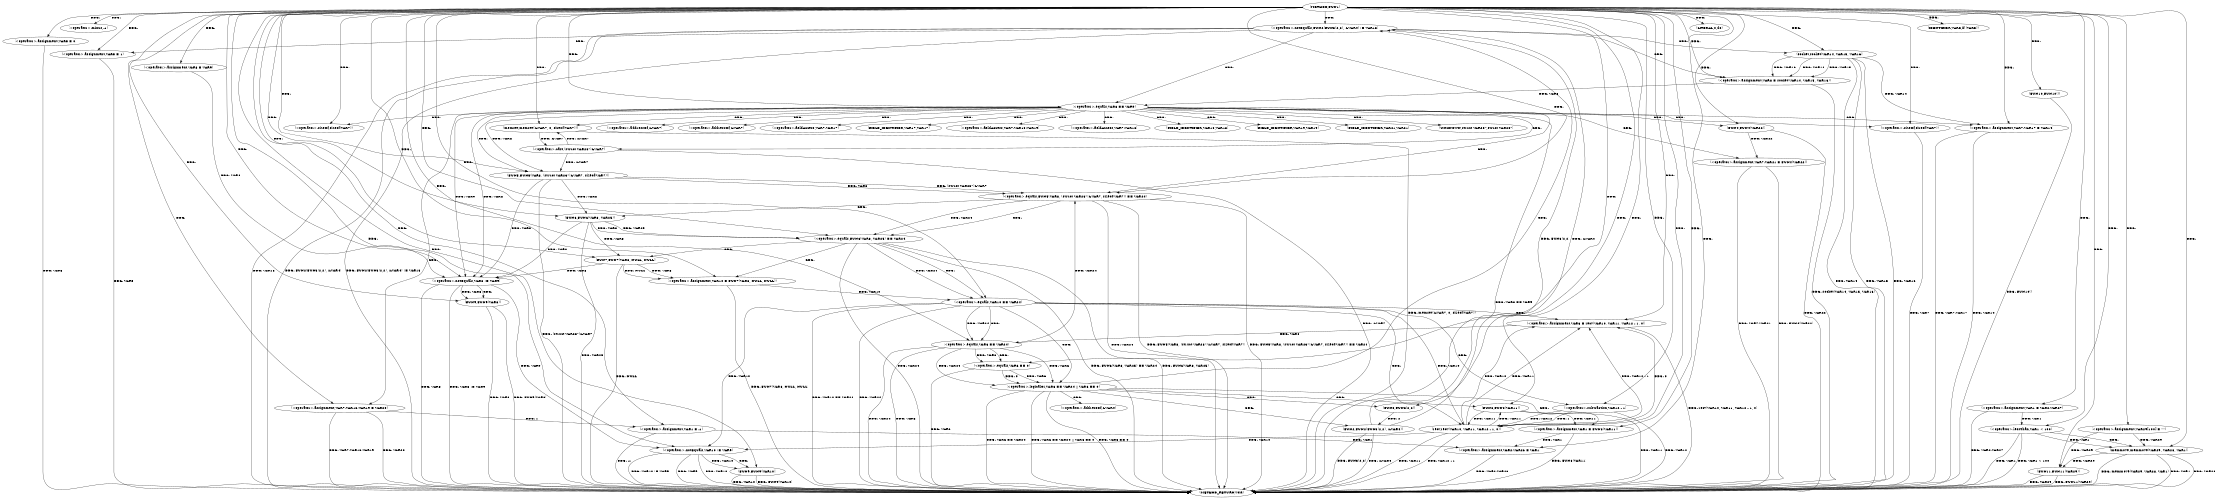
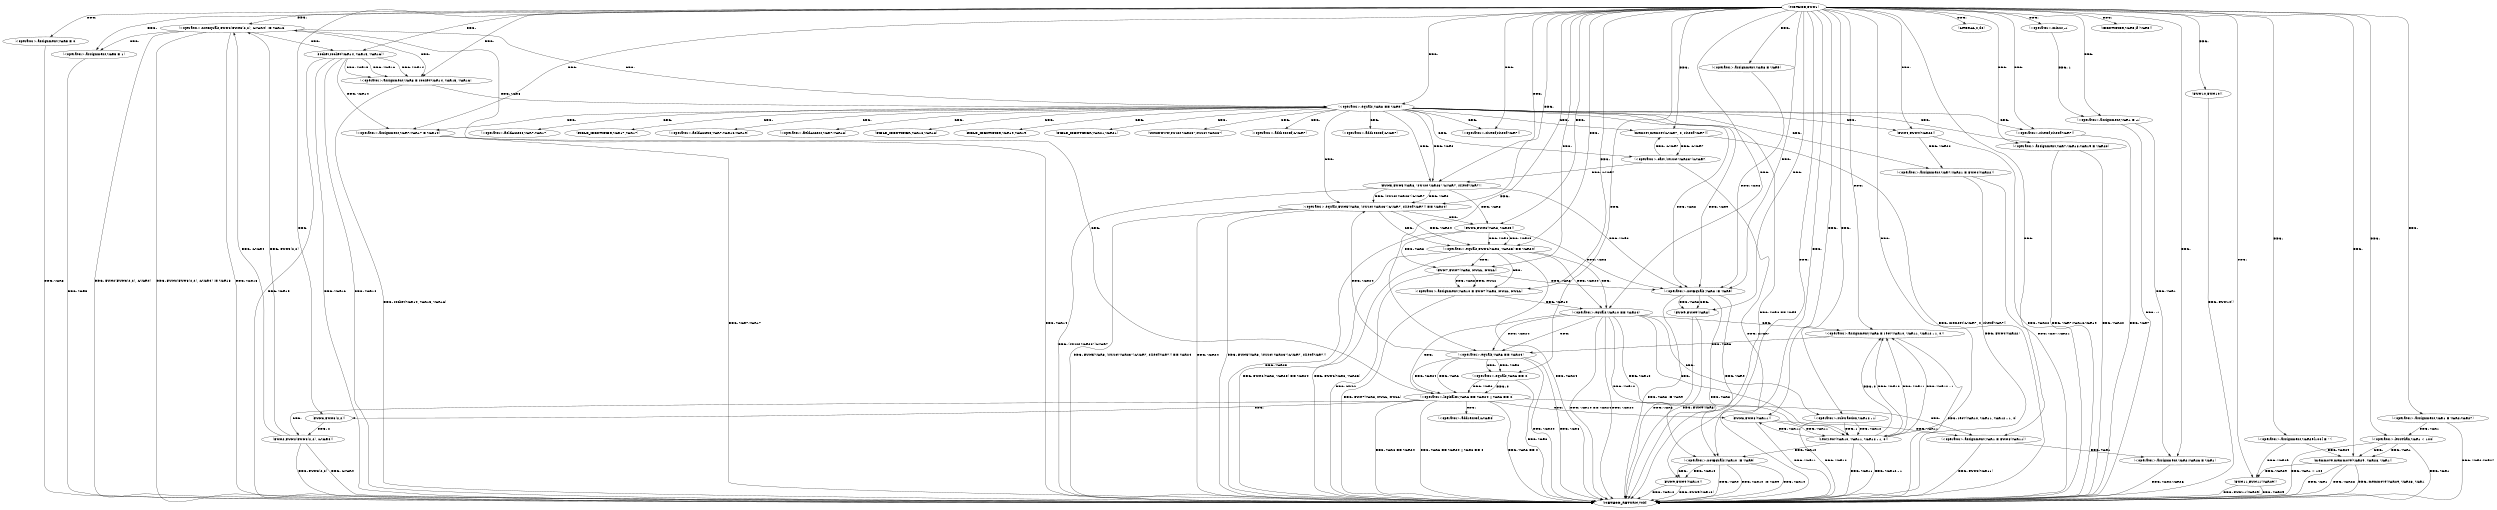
edge "(<operator>.assignment,VAR7.VAR18.VAR19 = VAR20)" -> "(<operator>.assignment,VAR1 = -1)": now "(<operator>.minus,-1)" -> "(<operator>.assignment,VAR1 = -1)"
